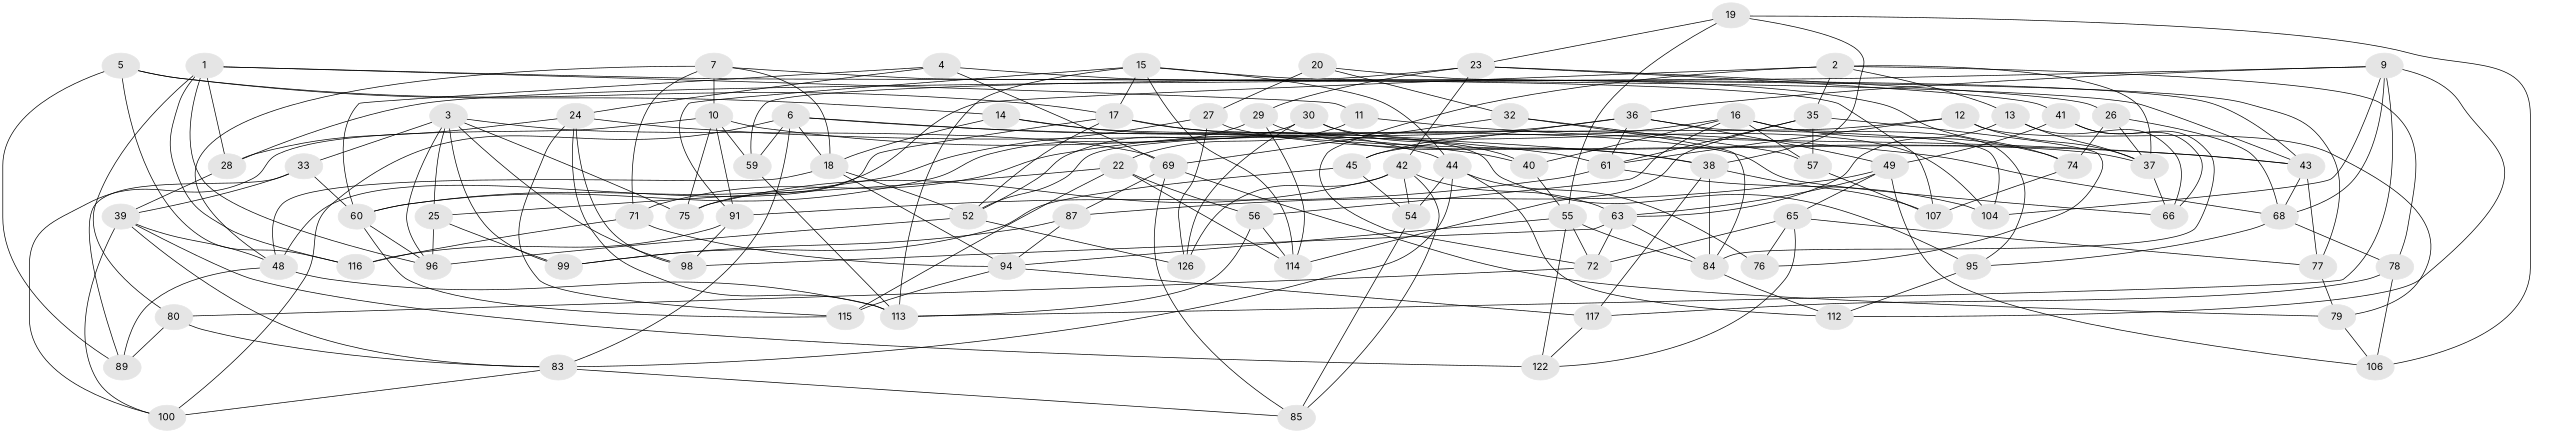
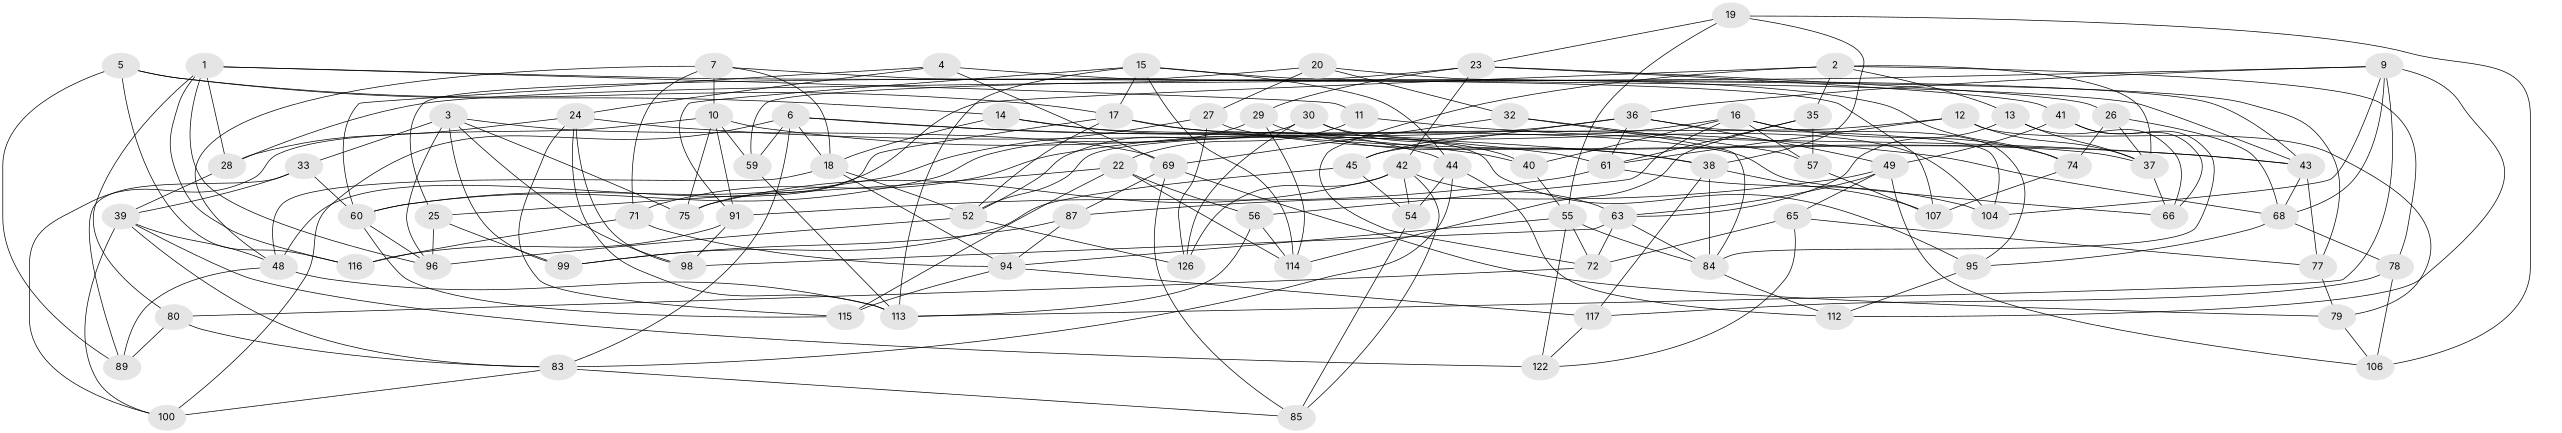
edge "3" -- "25": now "20" -- "25"
node "76": removed
